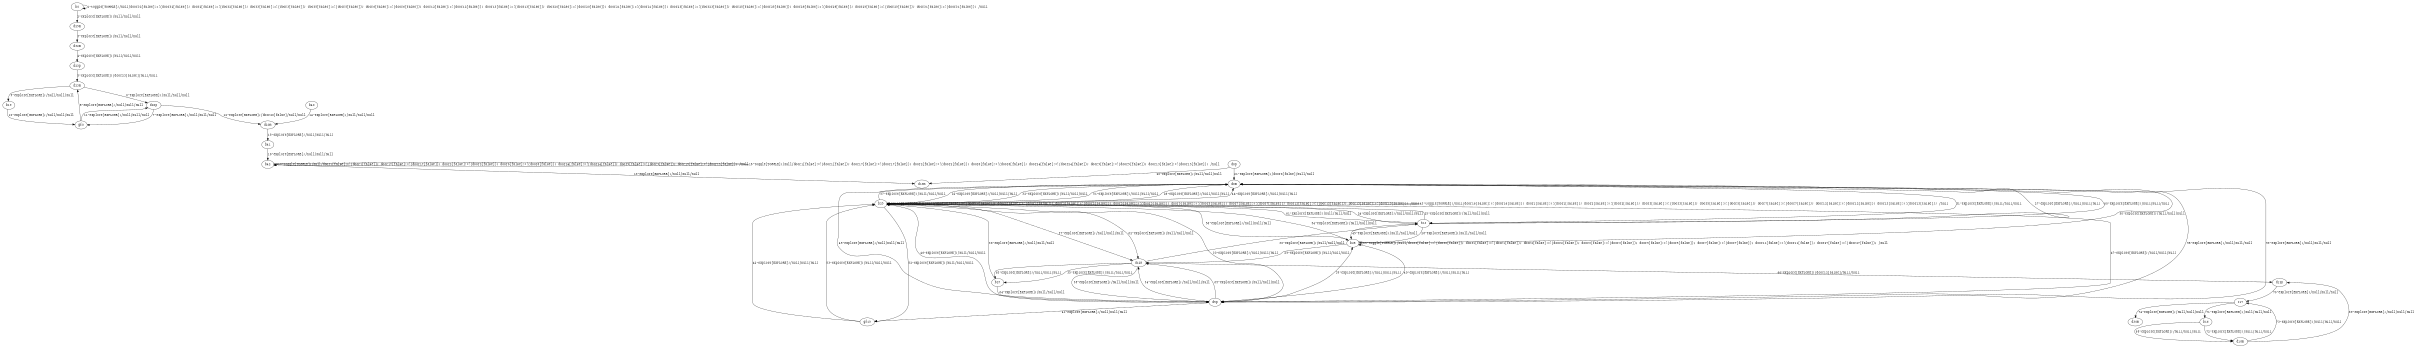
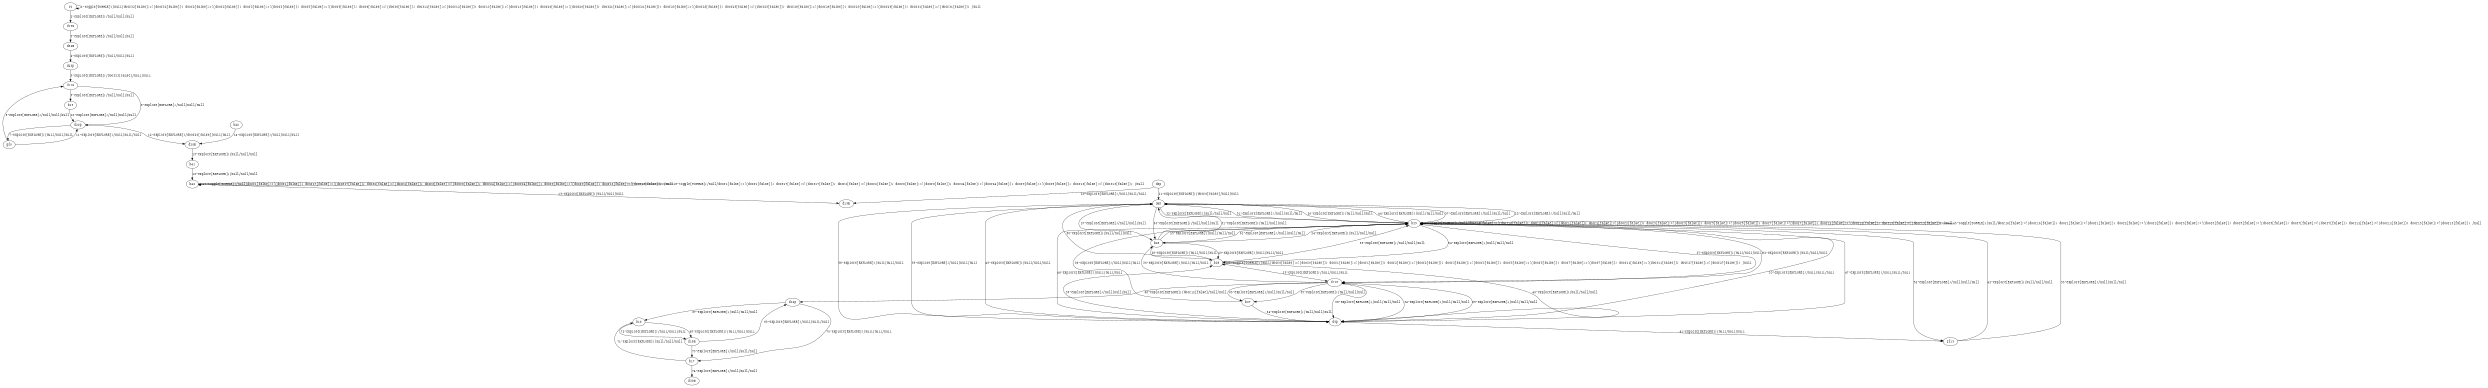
edge "b19" -> "gf0": now "b19" -> "d20p"
edge "d12p" -> "b16": added, label "67-explore[EXPLORE];/null/null/null"
